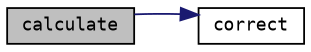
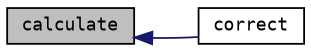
edge "calculate" -> "correct": reversed
